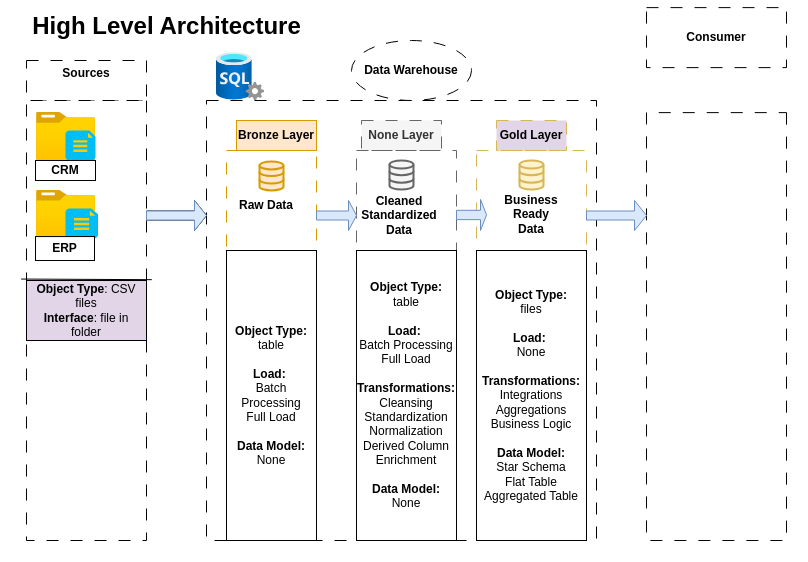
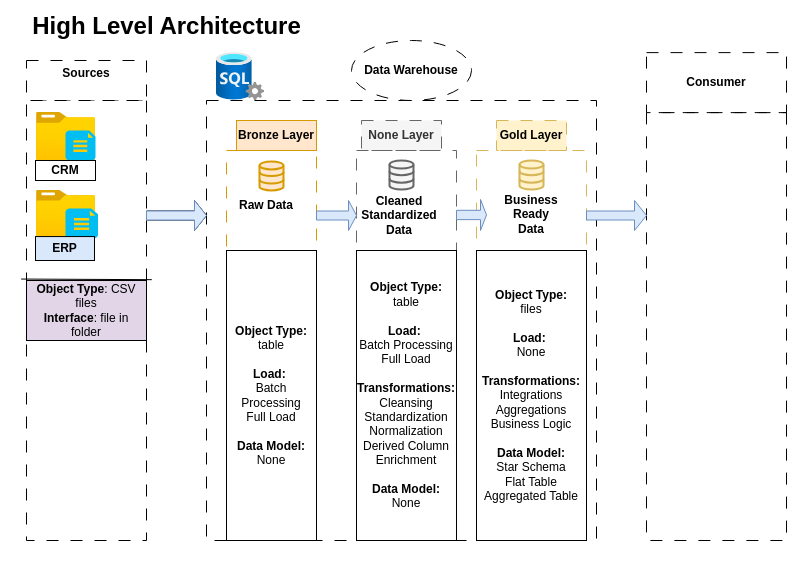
node "Consumer": moved (717, 38) -> (717, 83)
node "Gold Layer": fillcolor #e1d5e7 -> #fff2cc
node "ERP": fillcolor #ffffff -> #dae8fc
